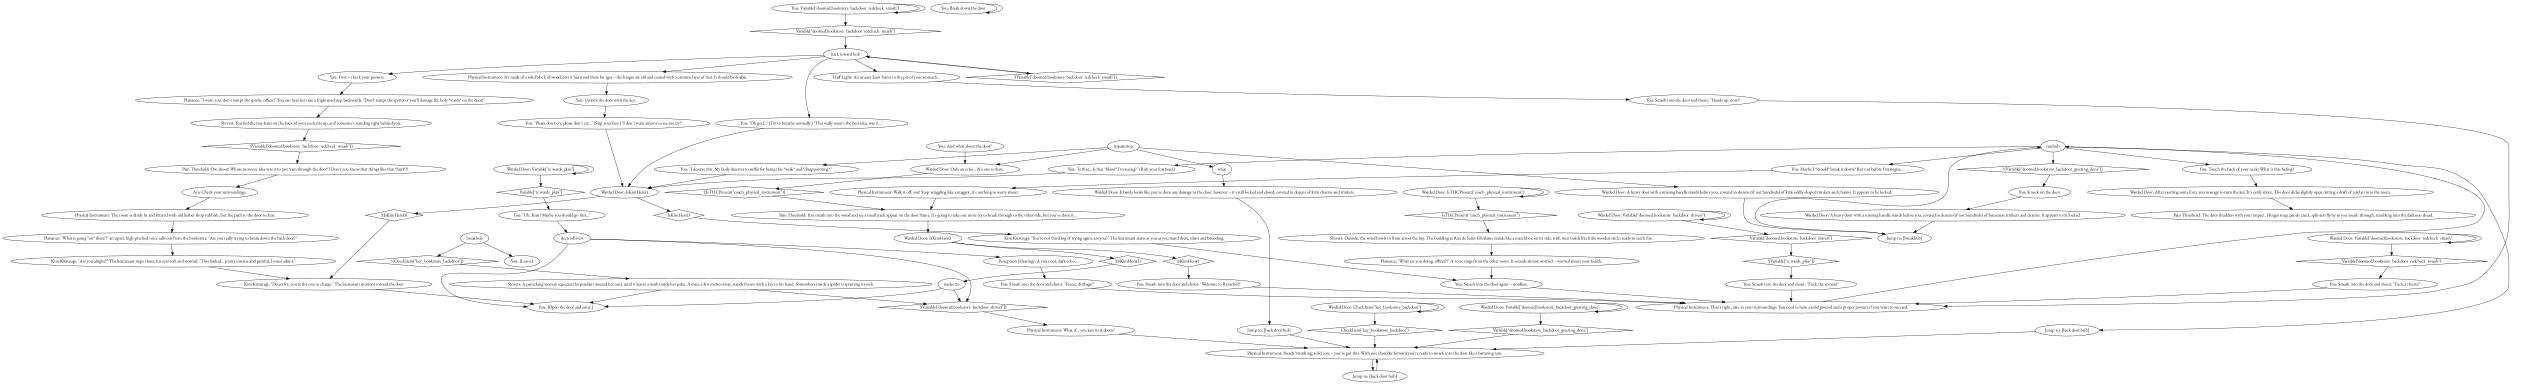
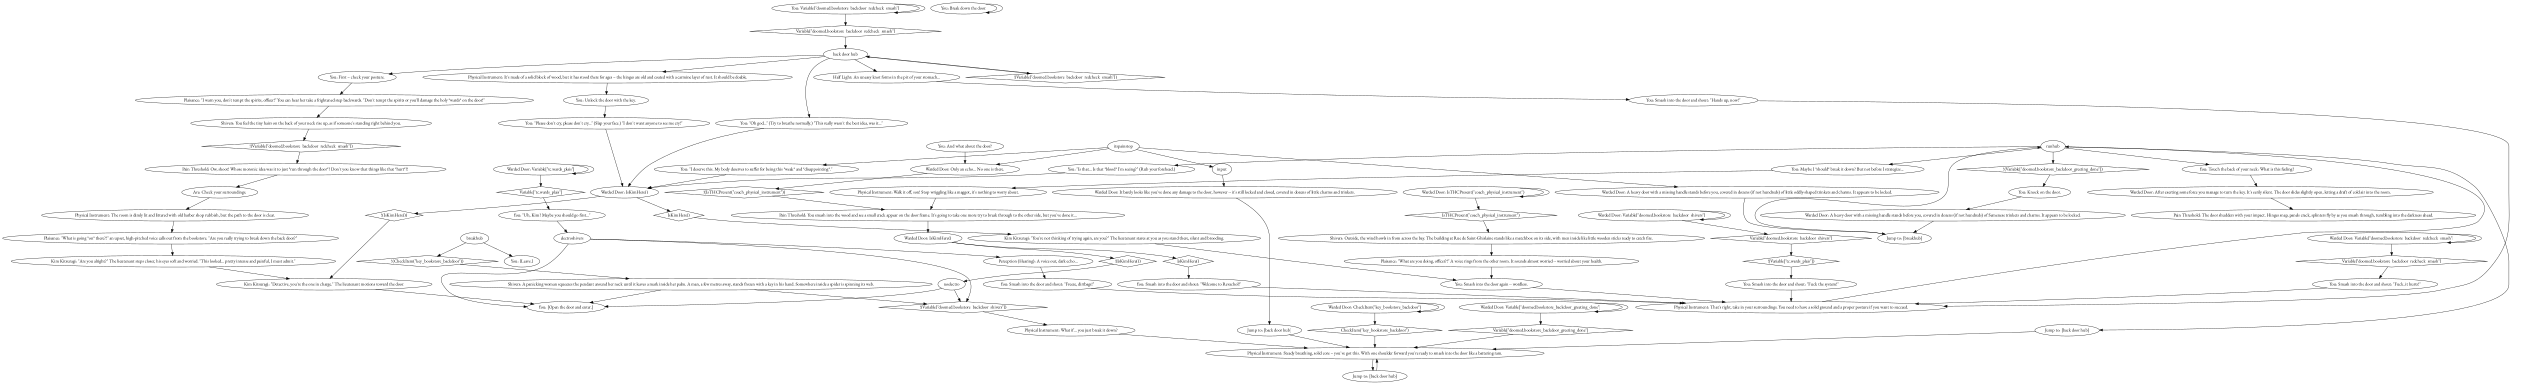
node "back toward hub": label "back toward hub" -> "back door hub"
node "what": label "what" -> "input"
node "Physical Instrument: What if... you just its it down?": label "Physical Instrument: What if... you just its it down?" -> "Physical Instrument: What if... you just break it down?"
